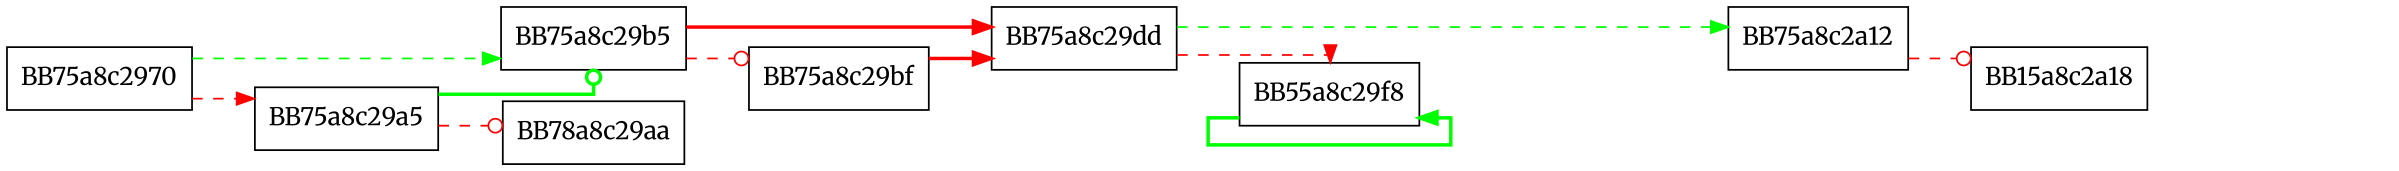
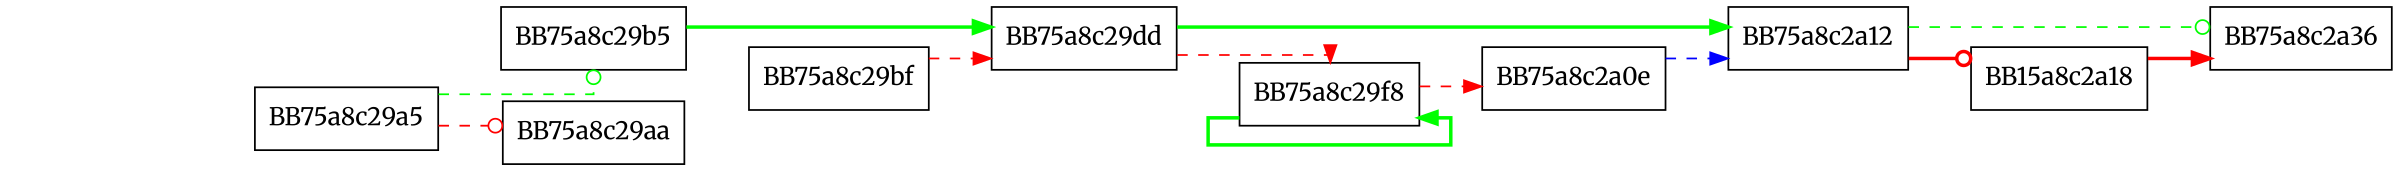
edge "BB75a8c29b5" -> "BB75a8c29dd": color red -> green
edge "BB75a8c29dd" -> "BB75a8c2a12": style dashed -> bold
node "BB75a8c2a36": added
edge "BB75a8c29b5" -> "BB75a8c29bf": removed
edge "BB75a8c29bf" -> "BB75a8c29dd": style bold -> dashed
edge "BB75a8c2a12" -> "BB15a8c2a18": style dashed -> bold
node "BB75a8c2970": removed
node "BB75a8c2a0e": added
edge "BB75a8c29a5" -> "BB75a8c29b5": style bold -> dashed
node "BB55a8c29f8": label "BB55a8c29f8" -> "BB75a8c29f8"
node "BB78a8c29aa": label "BB78a8c29aa" -> "BB75a8c29aa"
